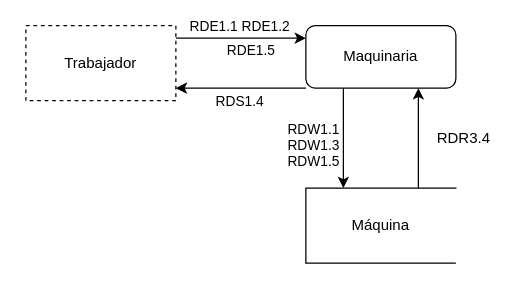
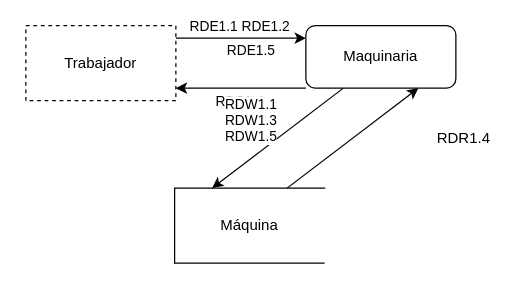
node "RDR3.4": label "RDR3.4" -> "RDR1.4"
node "Máquina": moved (381, 226) -> (249, 226)
